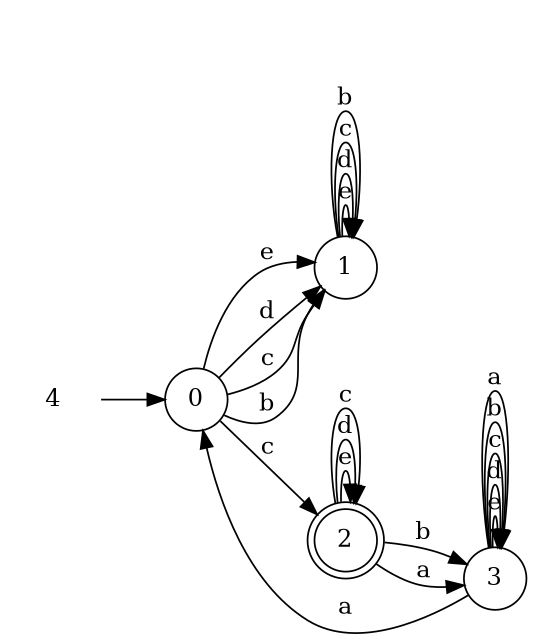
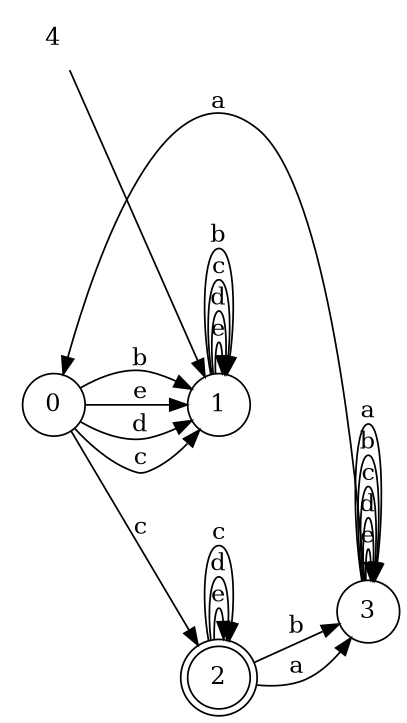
edge "4" -> "0": now "4" -> "1"
